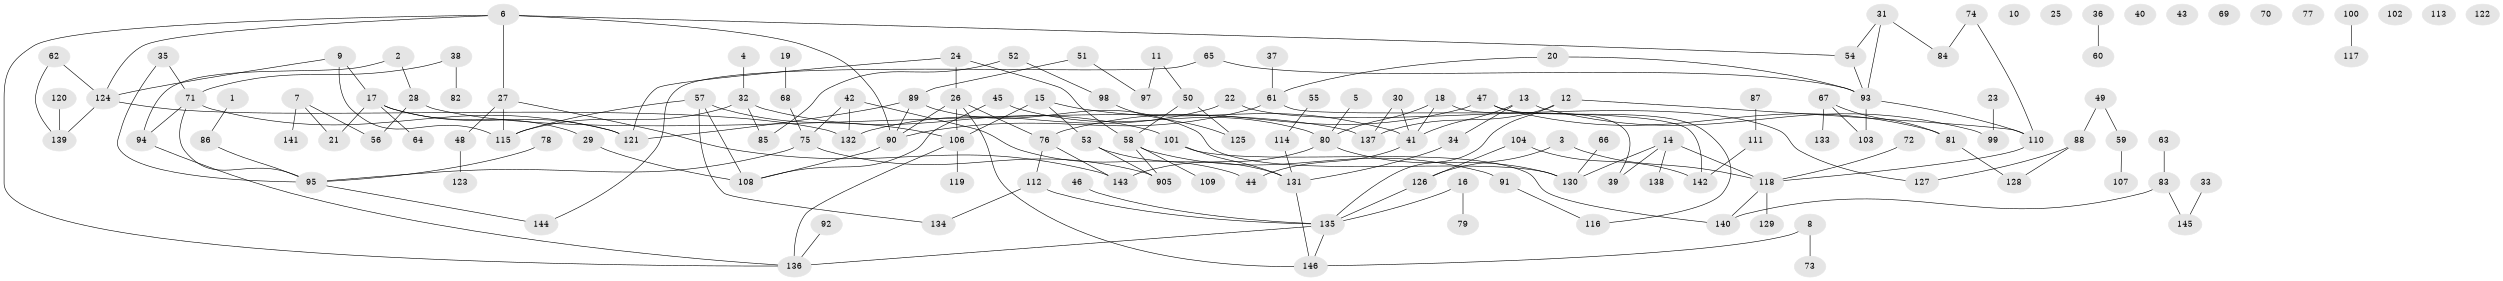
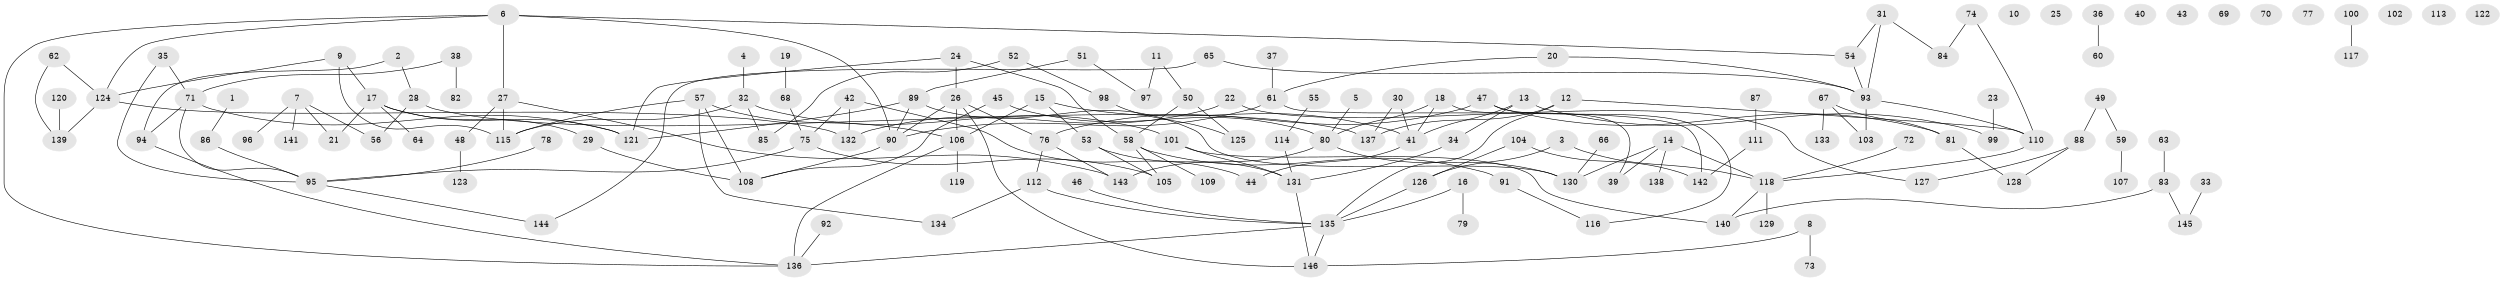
node "96": added
node "905": label "905" -> "105"
